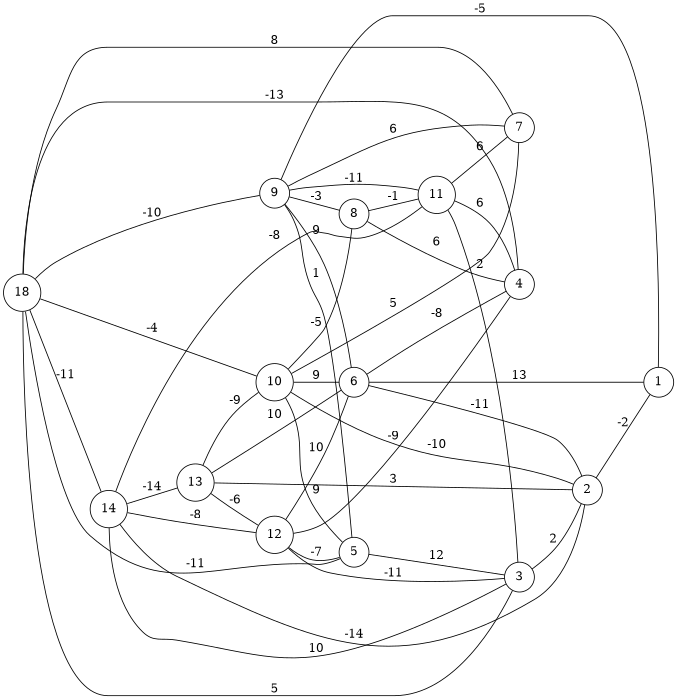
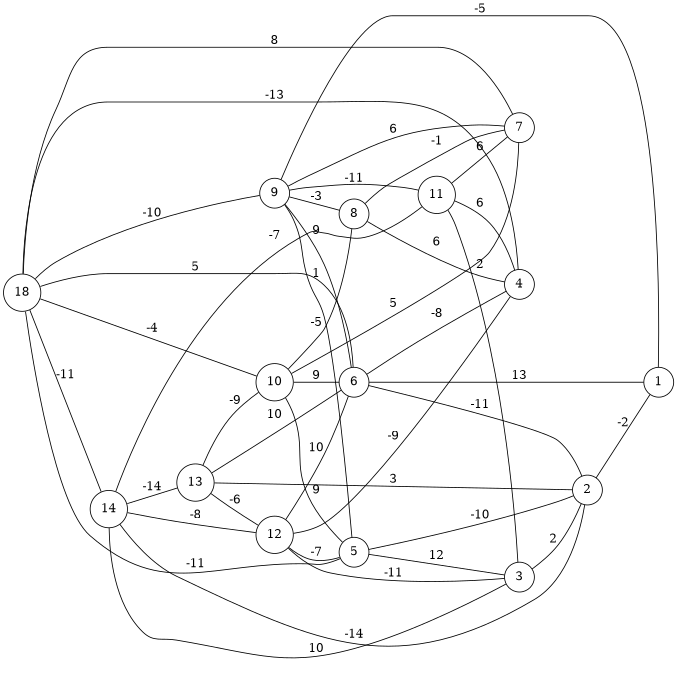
edge "11" -- "8": now "7" -- "8"
edge "11" -- "14": label "-8" -> "-7"
edge "10" -- "2": now "5" -- "2"
edge "18" -- "3": now "18" -- "6"
